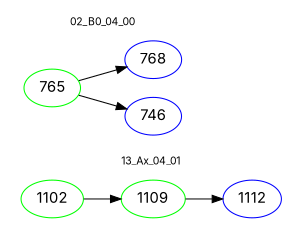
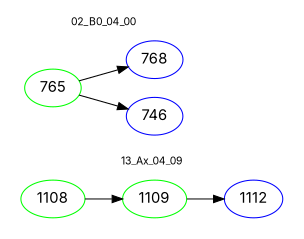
cluster "13_Ax_04_01": label "13_Ax_04_01" -> "13_Ax_04_09"
node "1102": label "1102" -> "1108"
